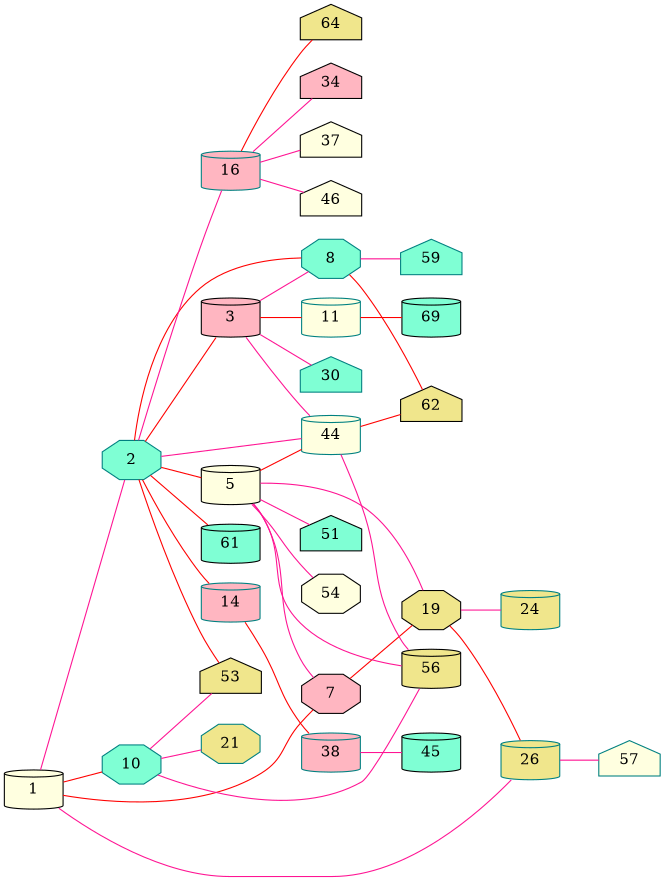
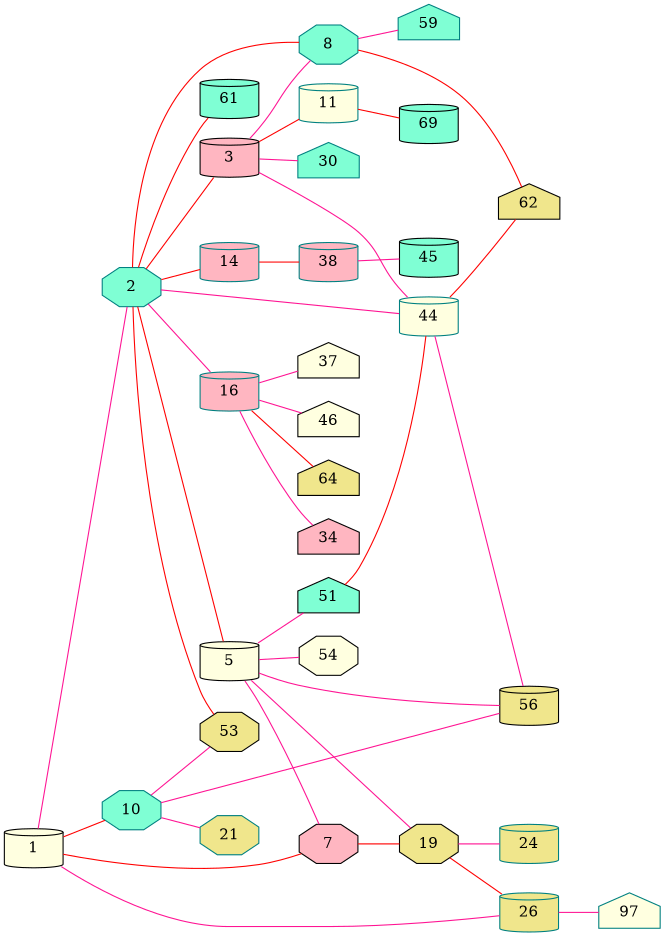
edge "44" -- "5": now "44" -- "51"
node "53": shape house -> octagon
node "57": label "57" -> "97"
